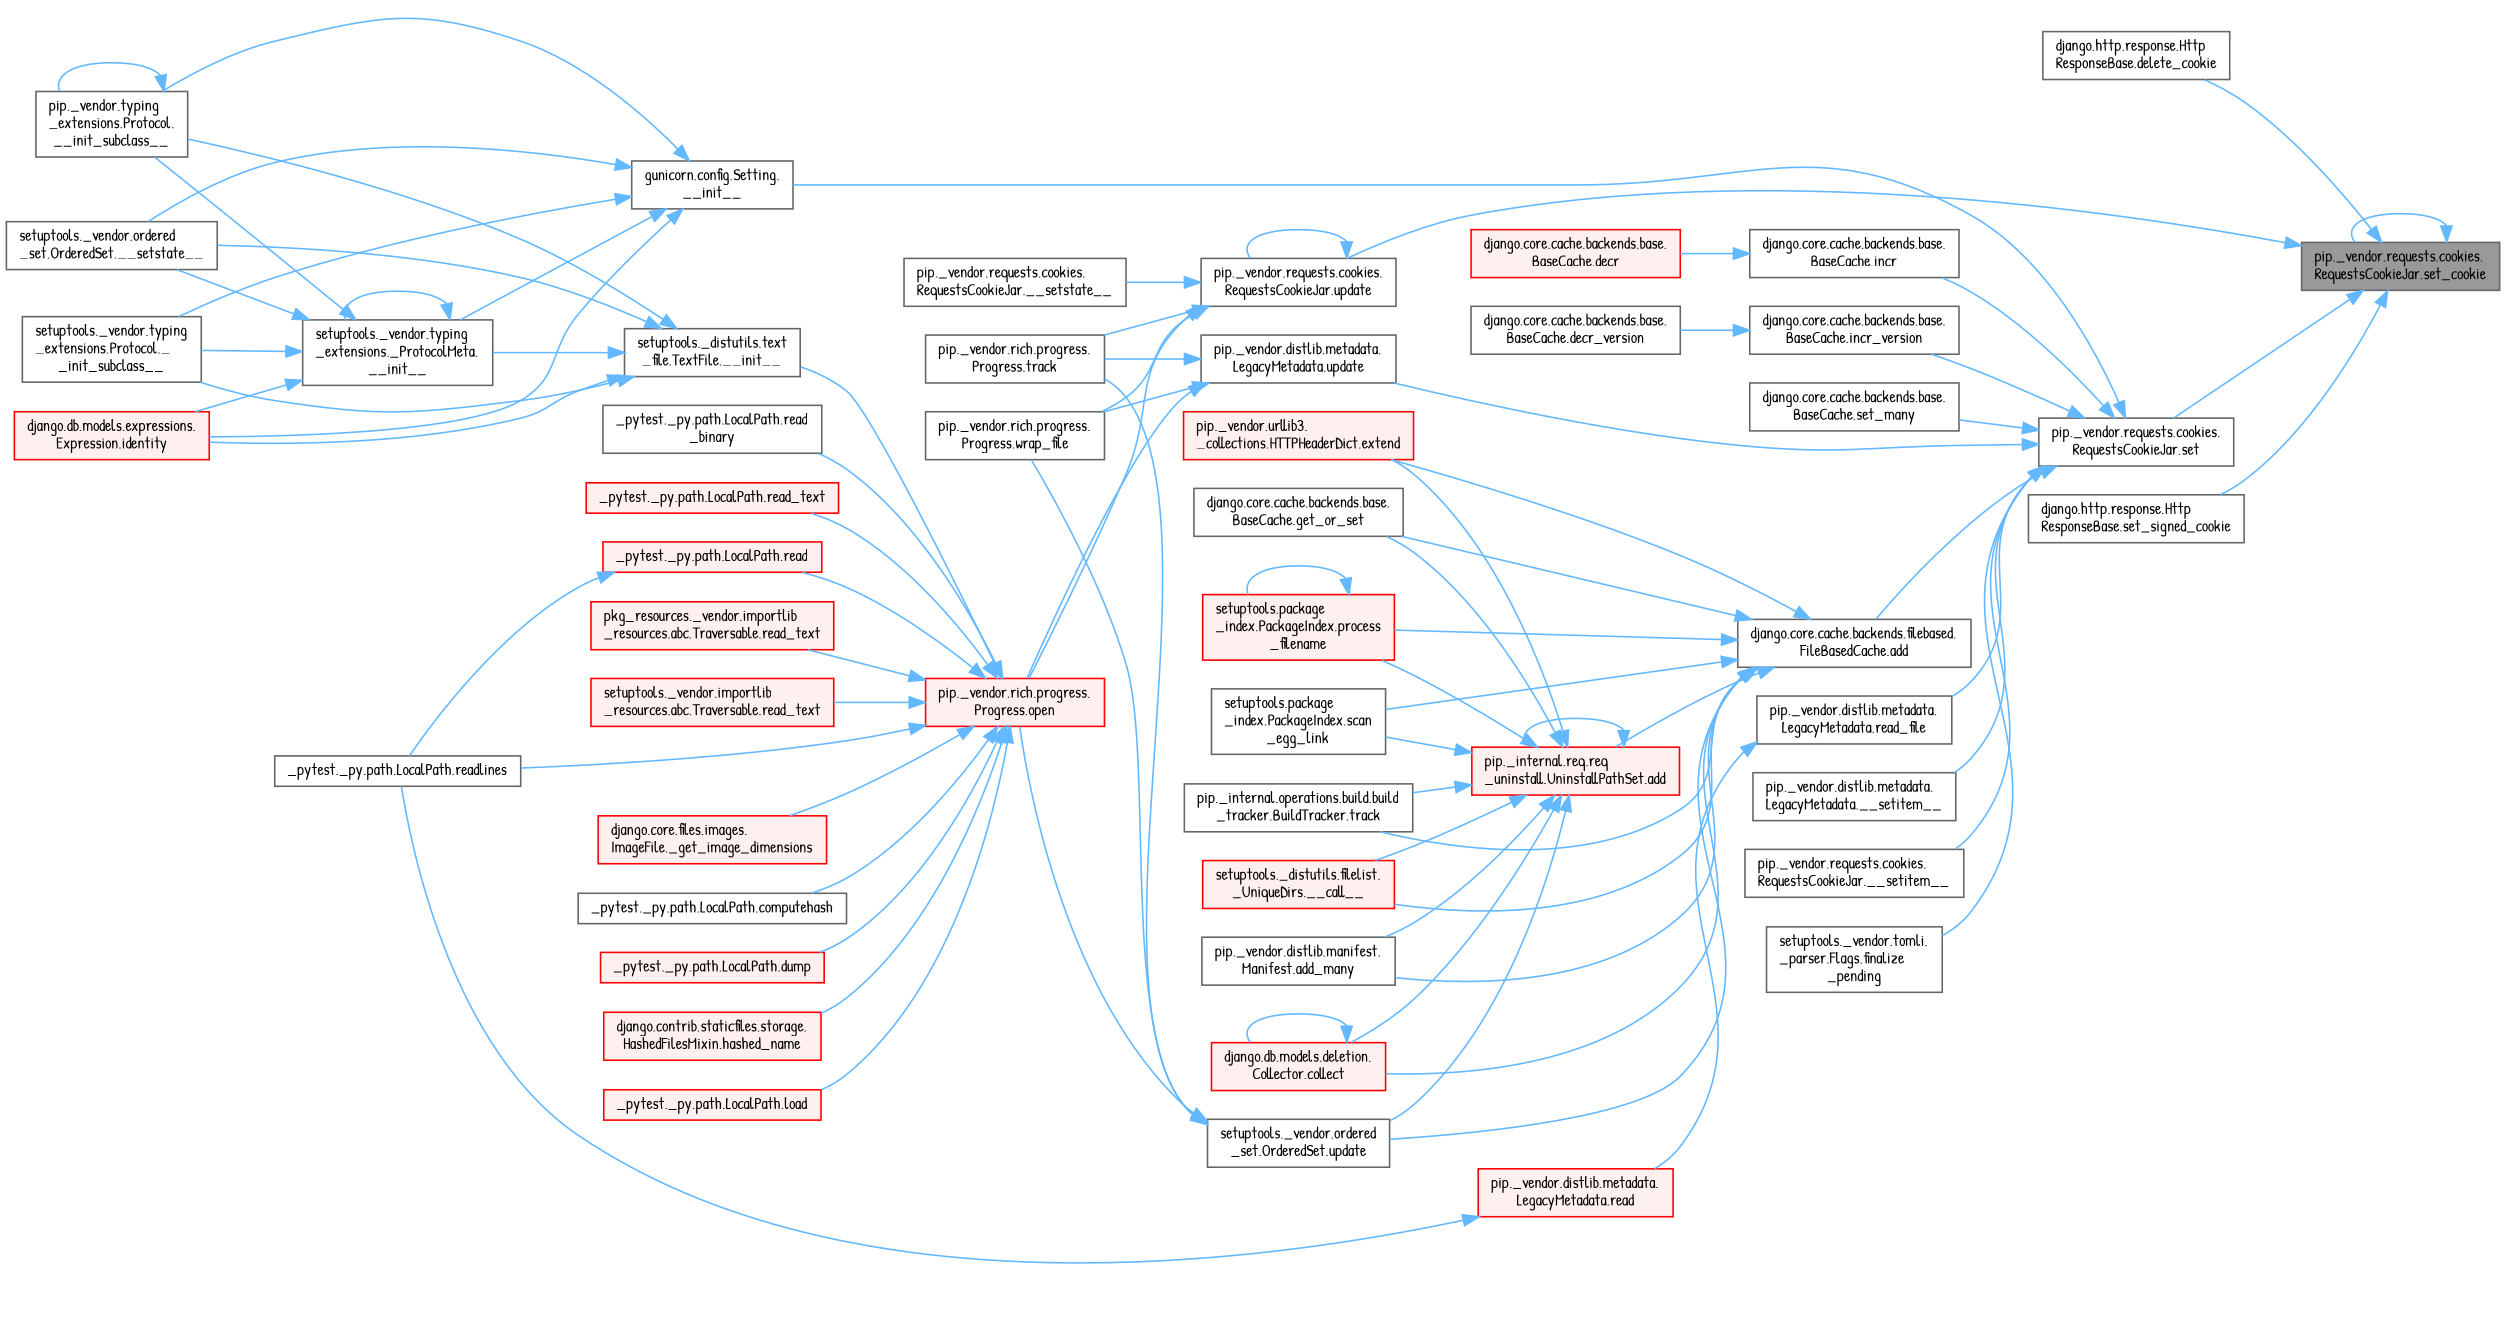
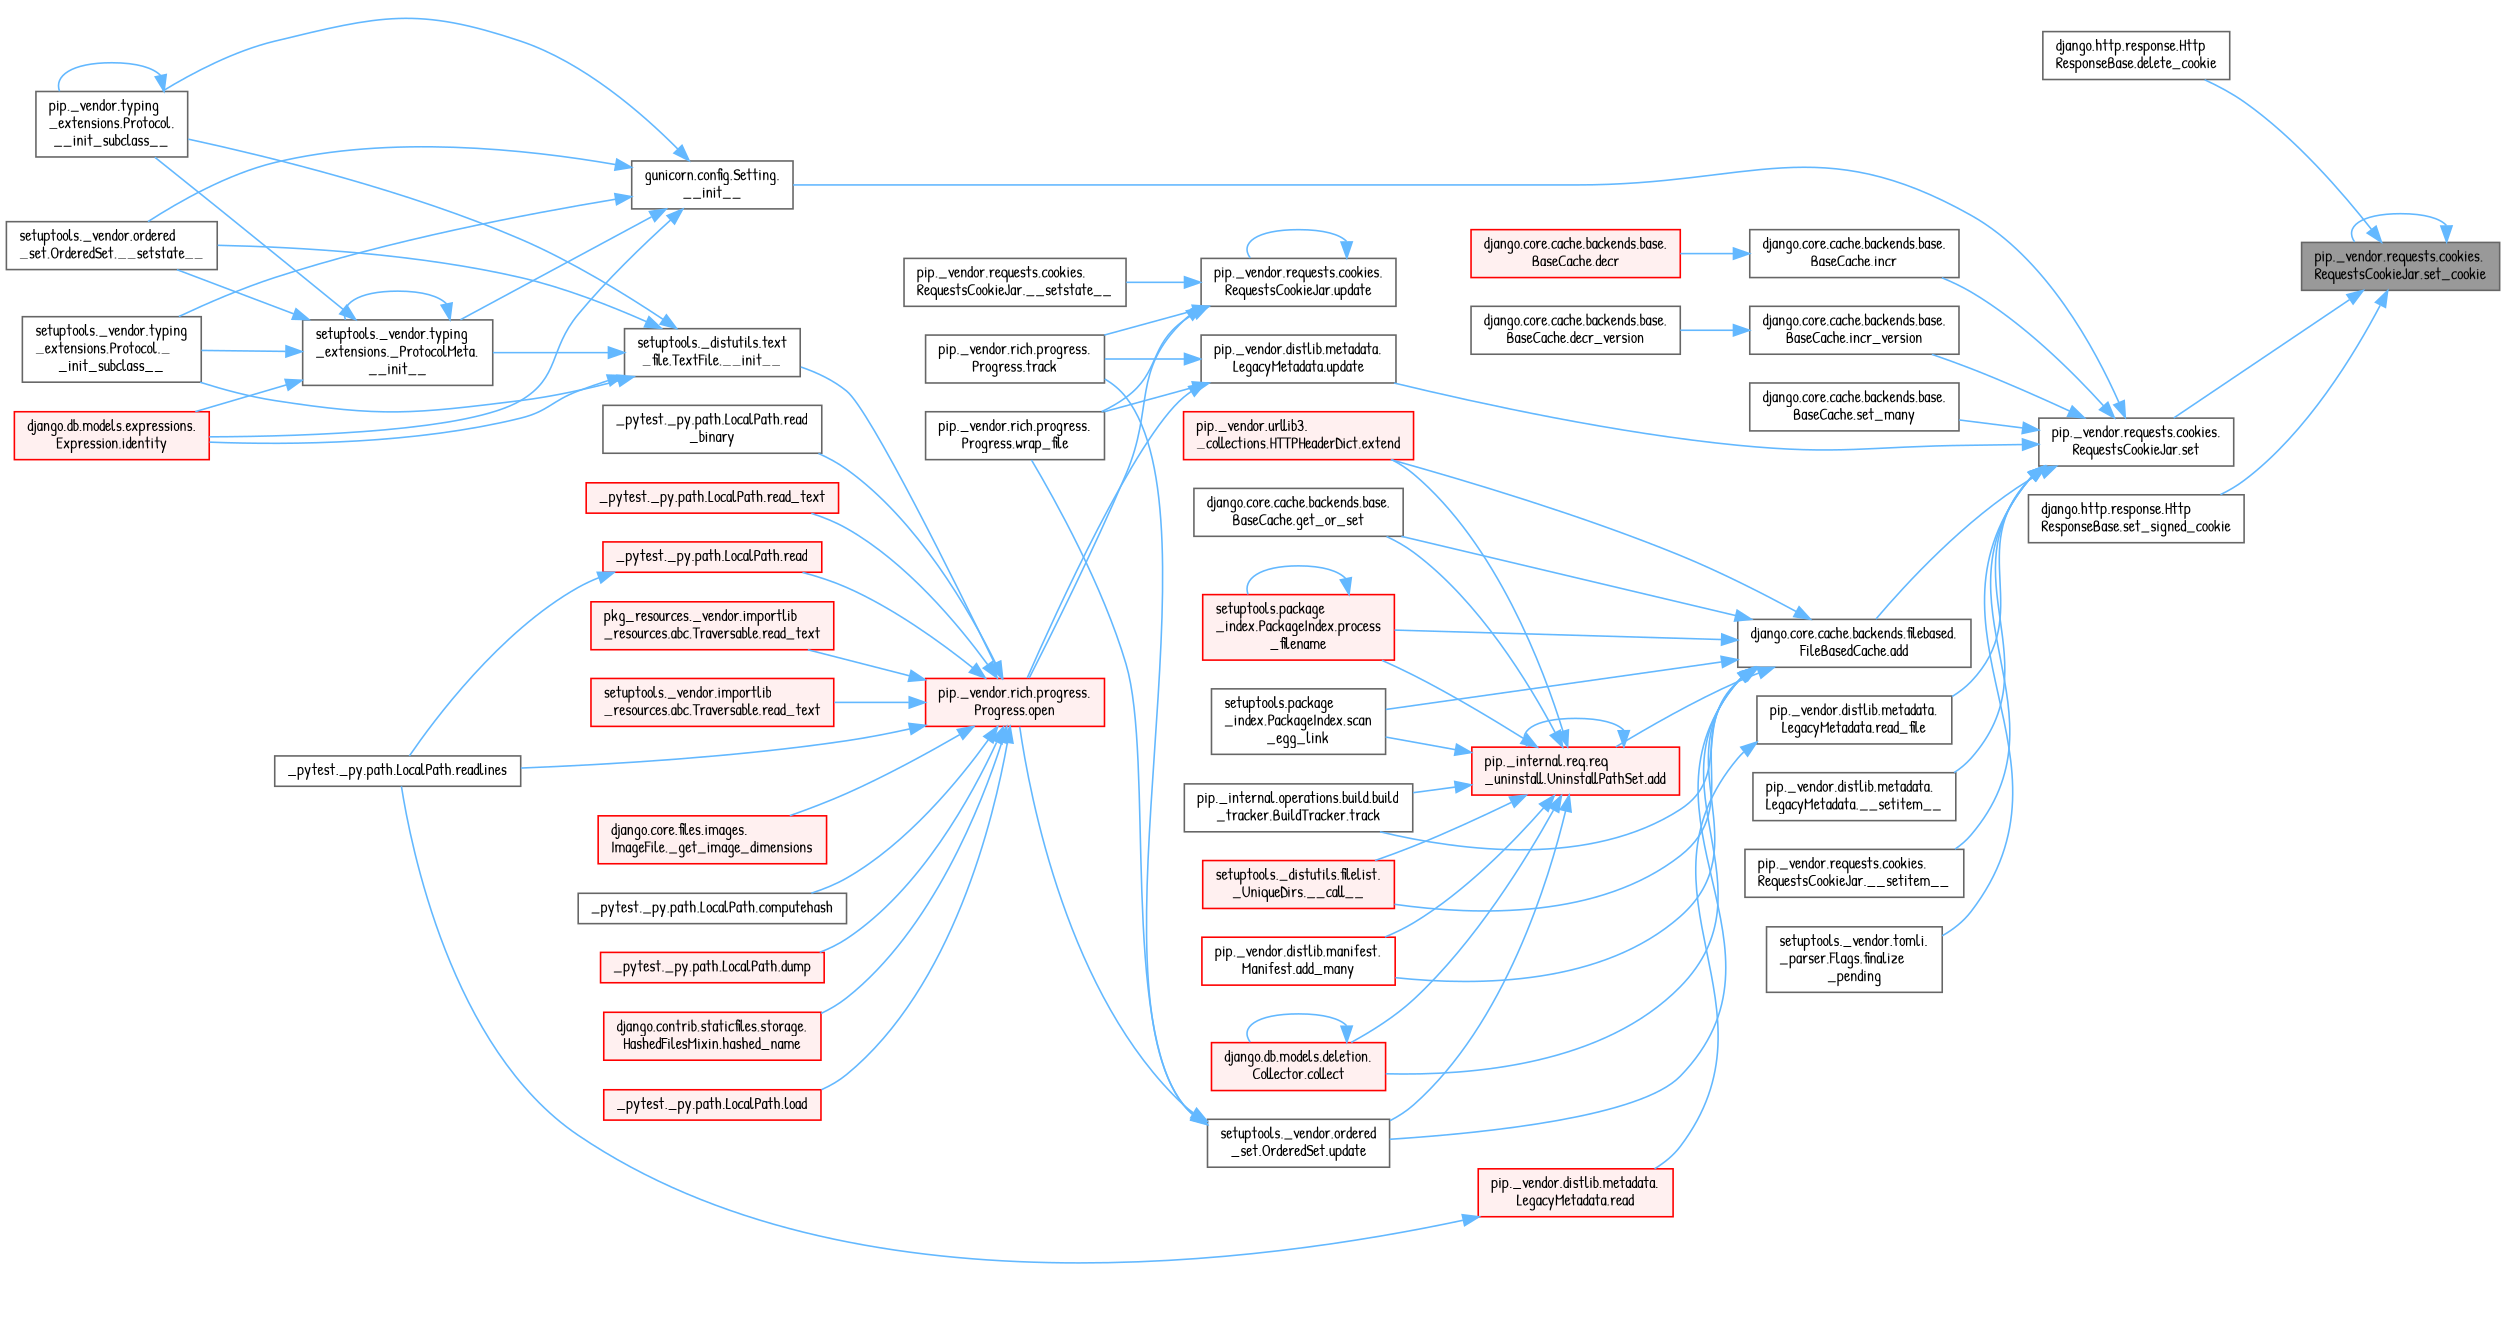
edge "pip._vendor.requests.cookies. RequestsCookieJar.update" -> "pip._vendor.requests.cookies. RequestsCookieJar.set_cookie": removed
node "pip._vendor.distlib.manifest. Manifest.add_many": color grey40 -> red
